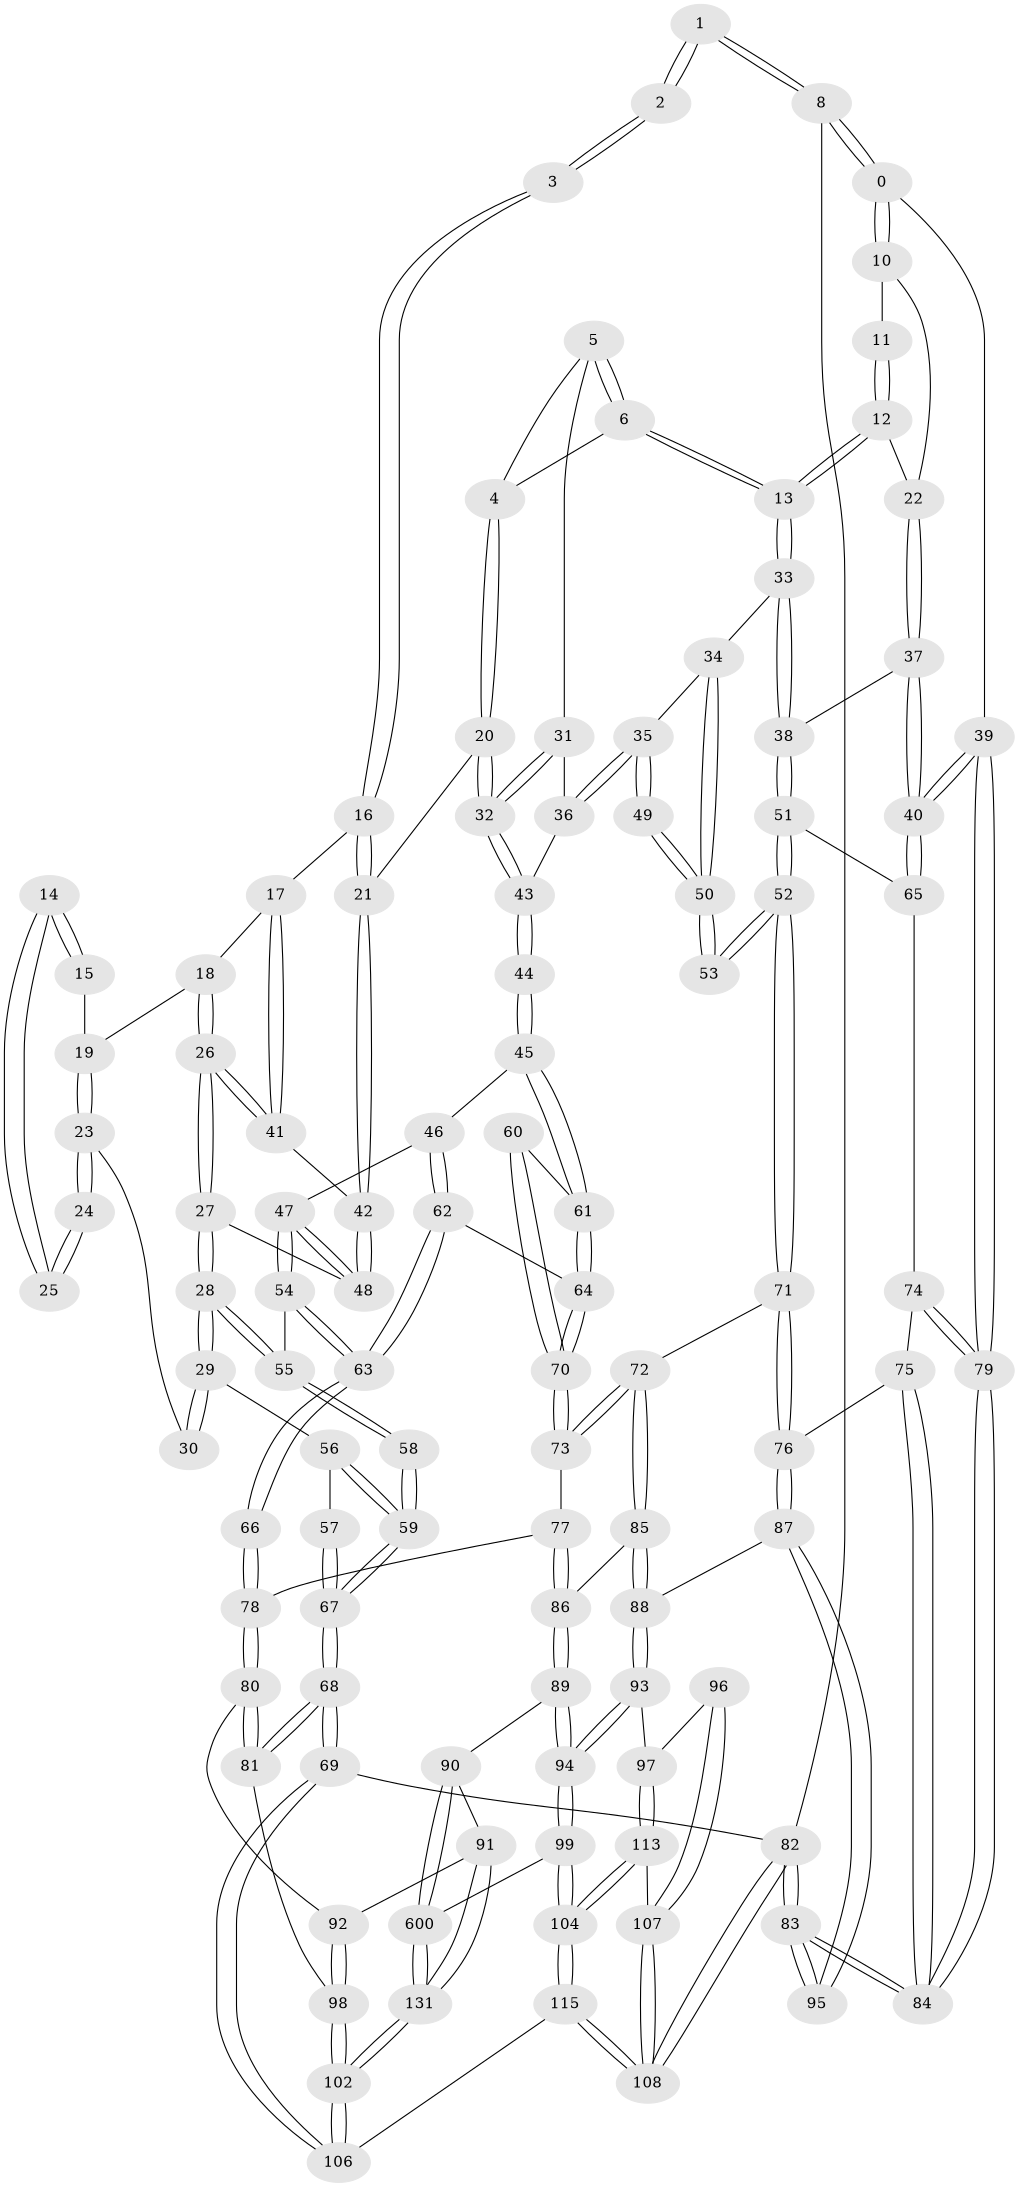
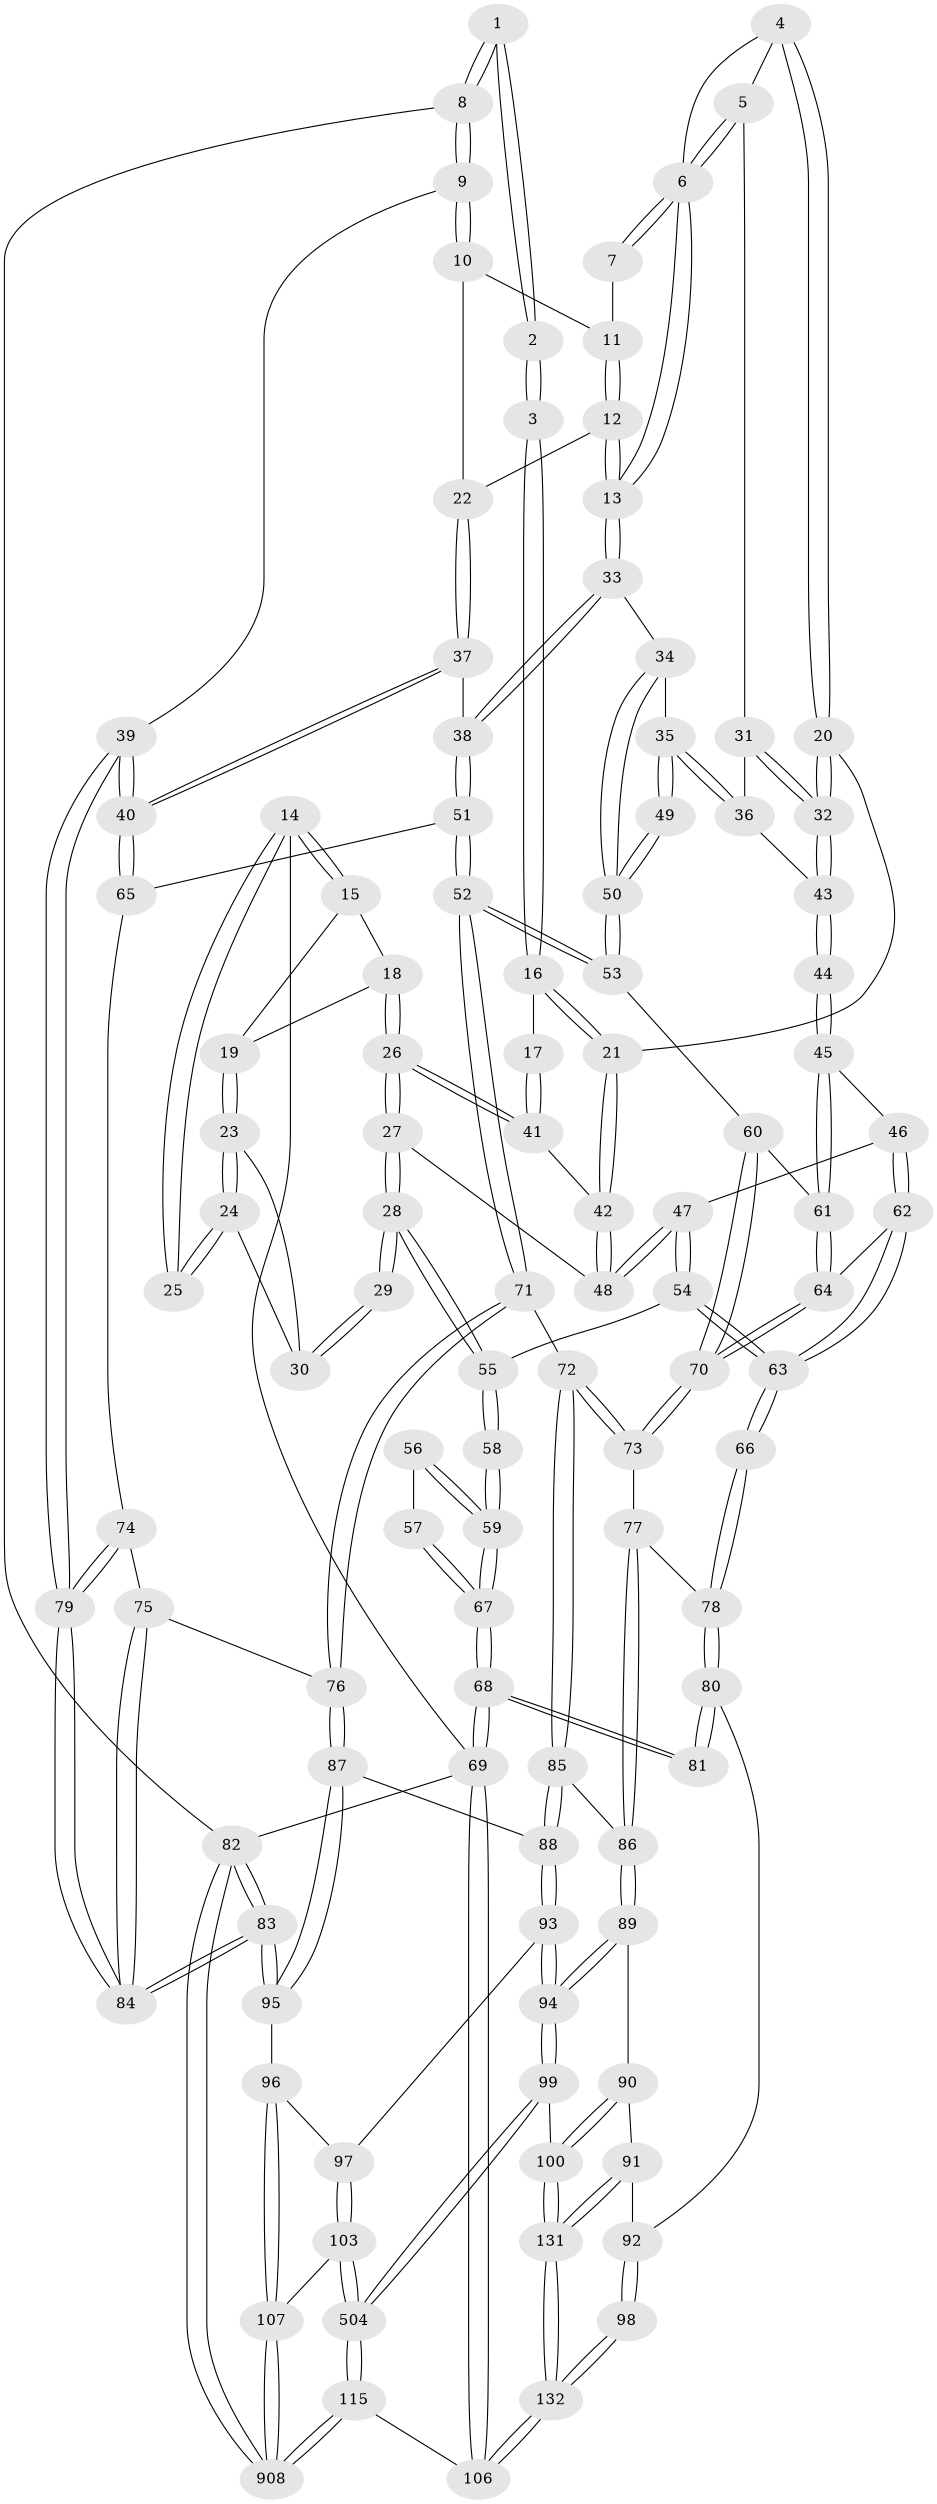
node "0": label "0" -> "9"
node "7": added
edge "17" -- "18": now "15" -- "18"
edge "53" -- "60": added
edge "24" -- "30": added
edge "14" -- "69": added
edge "29" -- "56": removed
node "113": label "113" -> "103"
edge "81" -- "98": removed
node "600": label "600" -> "100"
node "104": label "104" -> "504"
edge "95" -- "96": added
node "102": label "102" -> "132"
node "108": label "108" -> "908"
